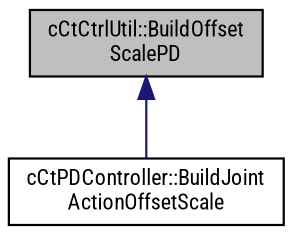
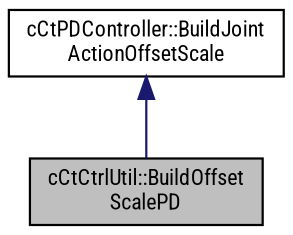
edge "cCtPDController::BuildJoint ActionOffsetScale" -> "cCtCtrlUtil::BuildOffset ScalePD": reversed
